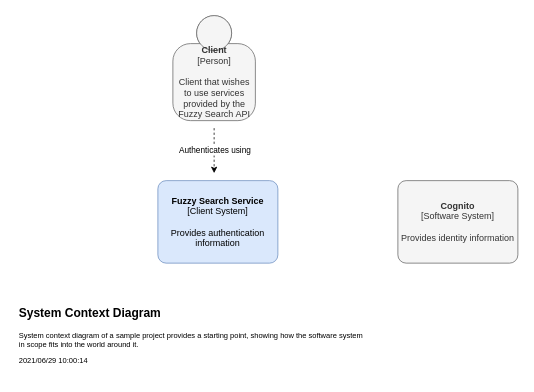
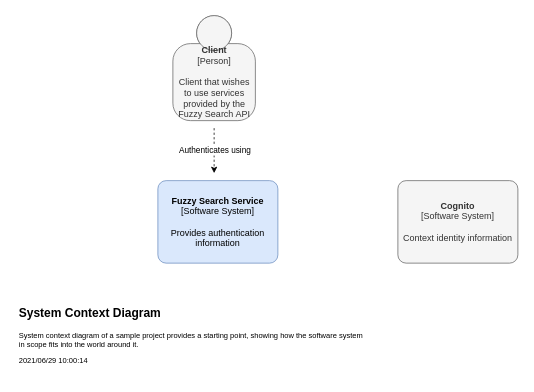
node "Fuzzy Search Service [Client System] Provides authentication information": label "Fuzzy Search Service [Client System] Provides authentication information" -> "Fuzzy Search Service [Software System] Provides authentication information"
node "Cognito [Software System] Provides identity information": label "Cognito [Software System] Provides identity information" -> "Cognito [Software System] Context identity information"
